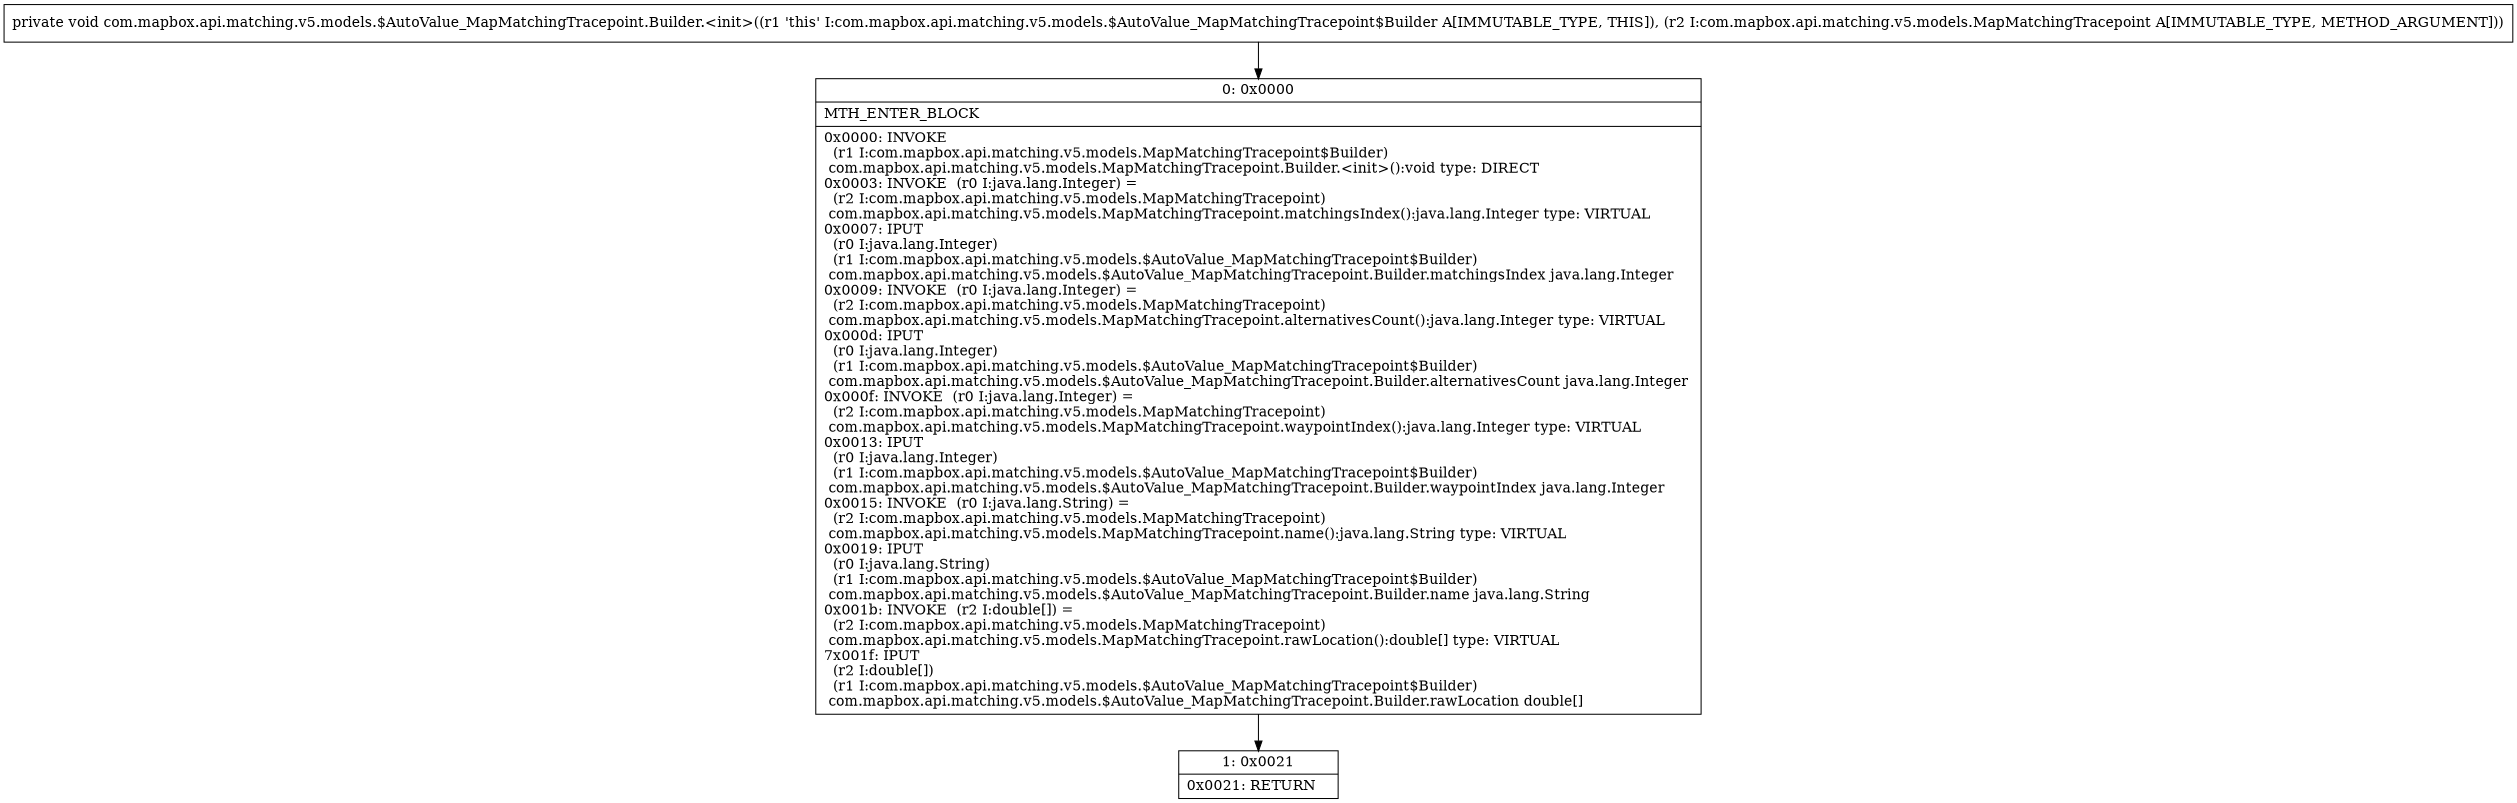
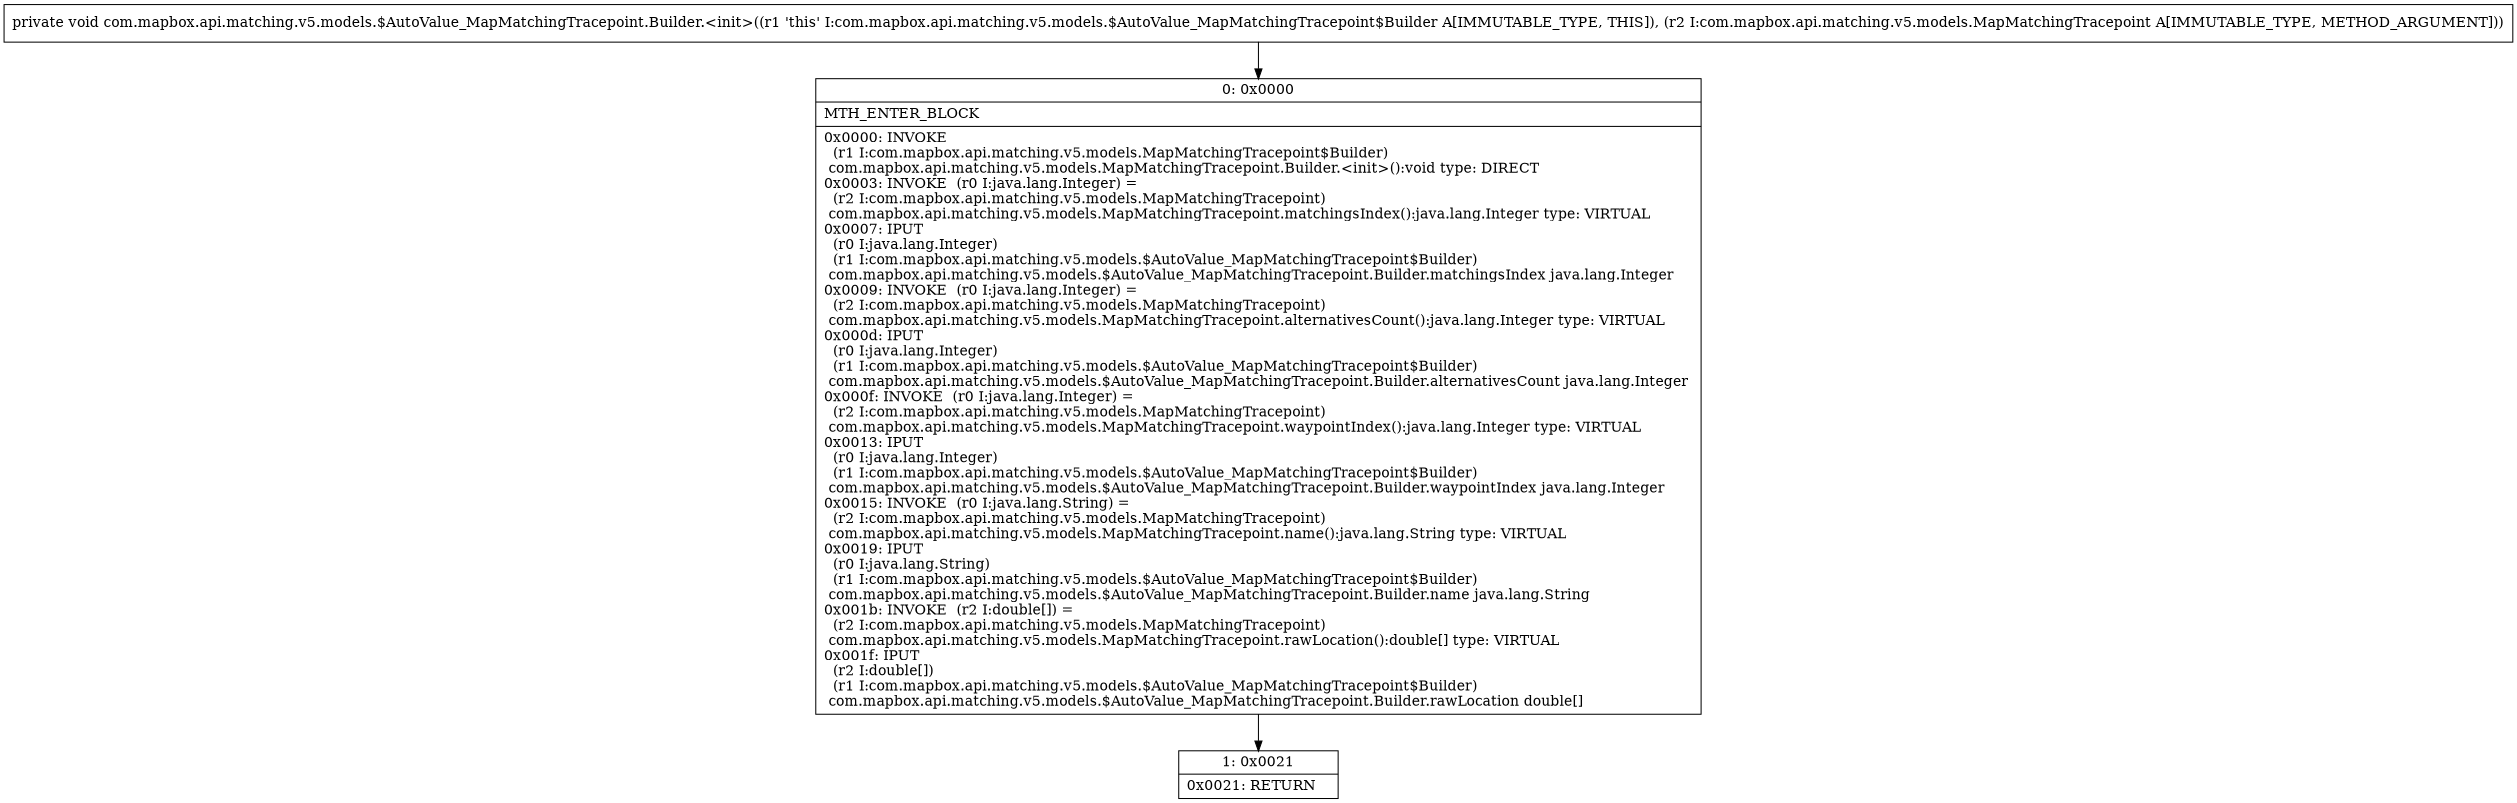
node "0: 0x0000": text "7x001f: IPUT" -> "0x001f: IPUT"
